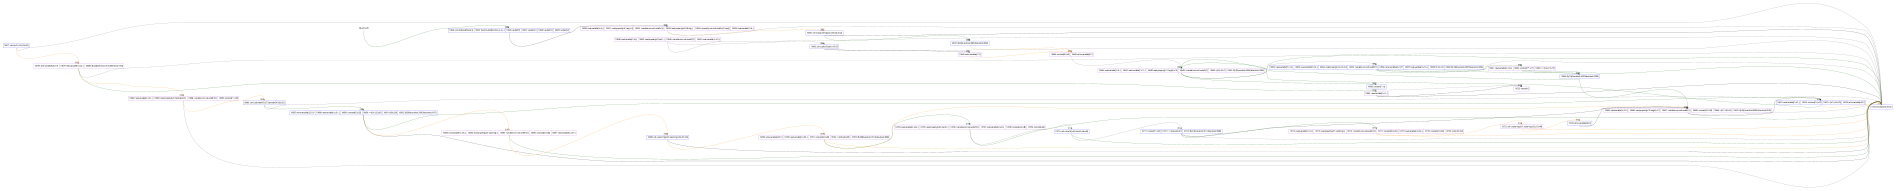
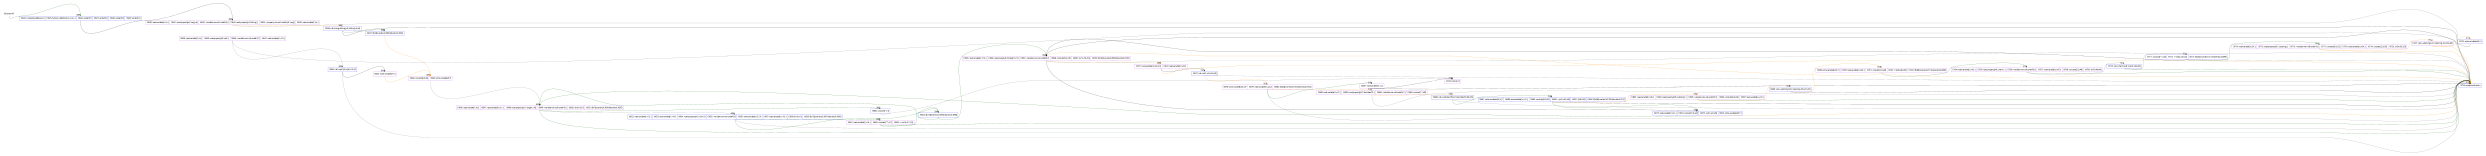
node "10671: read-variable['a',v22,v21]": added
